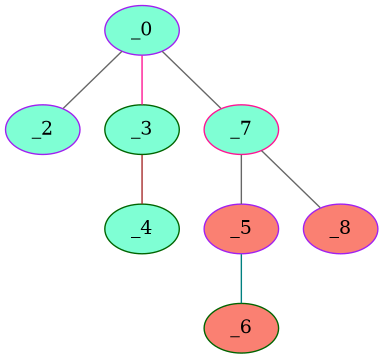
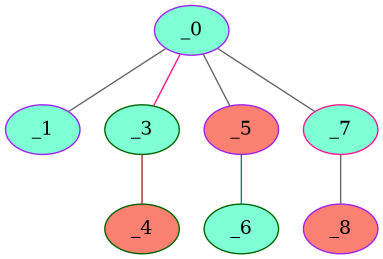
node "_2": label "_2" -> "_1"
edge "_7" -- "_5": now "_0" -- "_5"
node "_4": fillcolor aquamarine -> salmon
node "_6": fillcolor salmon -> aquamarine
